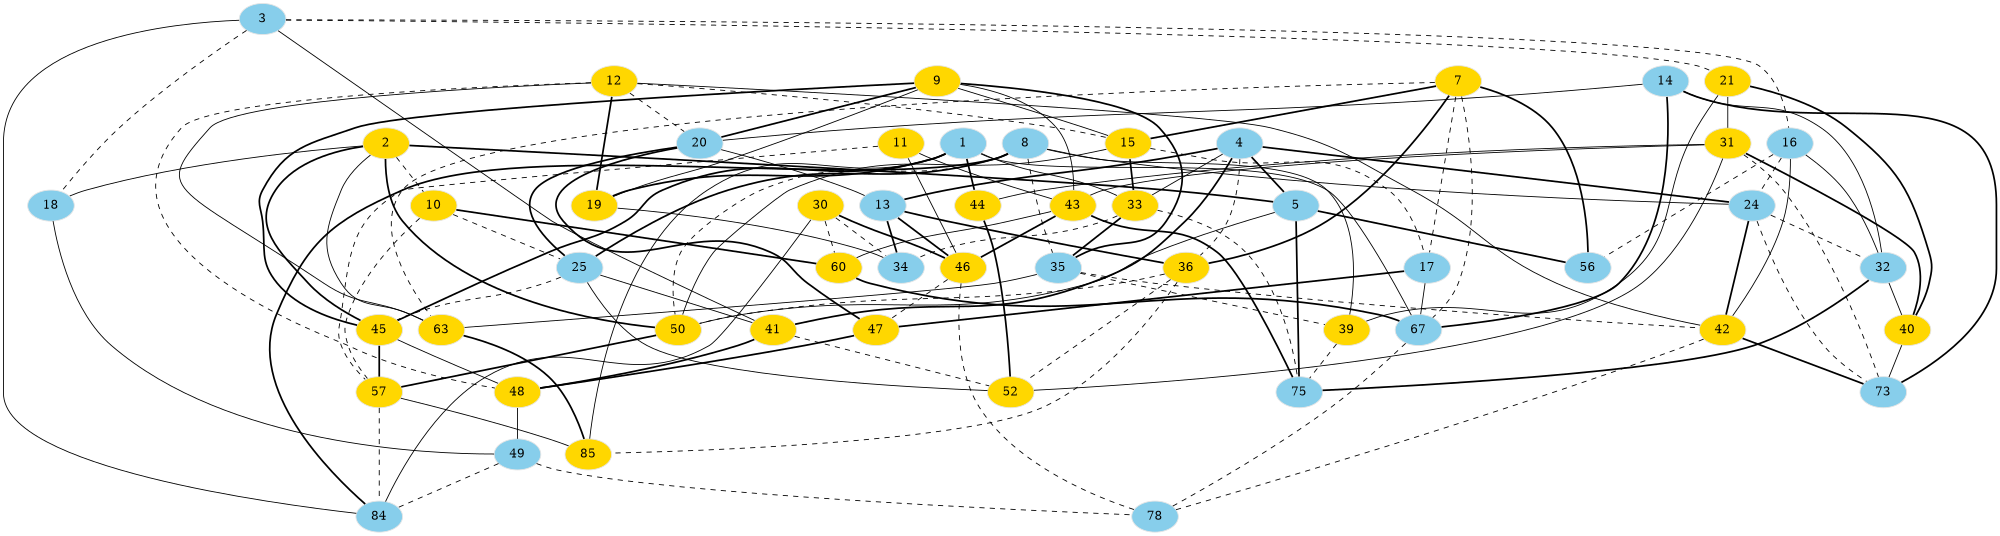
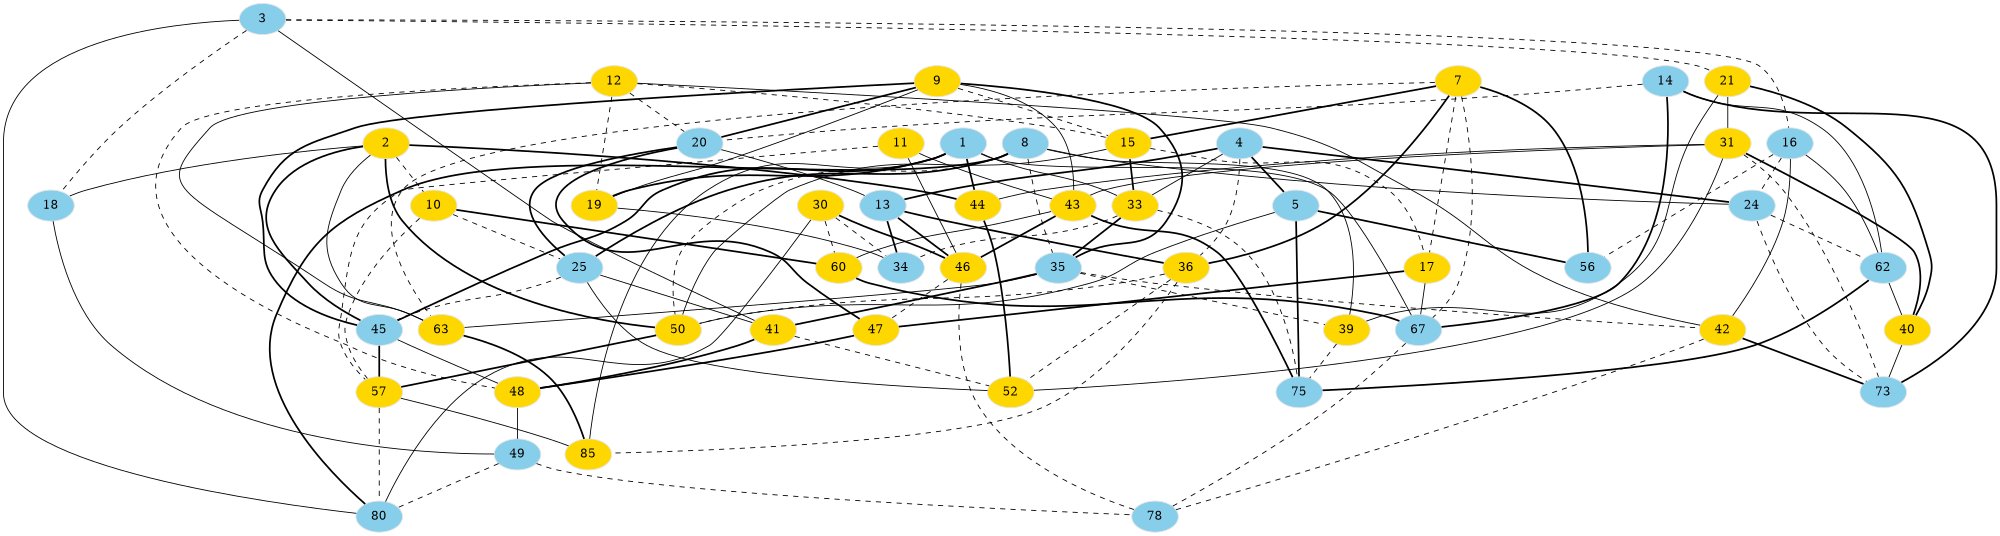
edge "14" -- "20": style solid -> dashed
edge "9" -- "15": style solid -> dashed
edge "12" -- "19": style bold -> dashed
edge "2" -- "5": now "2" -- "44"
node "17": fillcolor skyblue -> gold
edge "24" -- "42": removed
node "32": label "32" -> "62"
edge "4" -- "41": now "35" -- "41"
node "45": fillcolor gold -> skyblue
node "84": label "84" -> "80"
